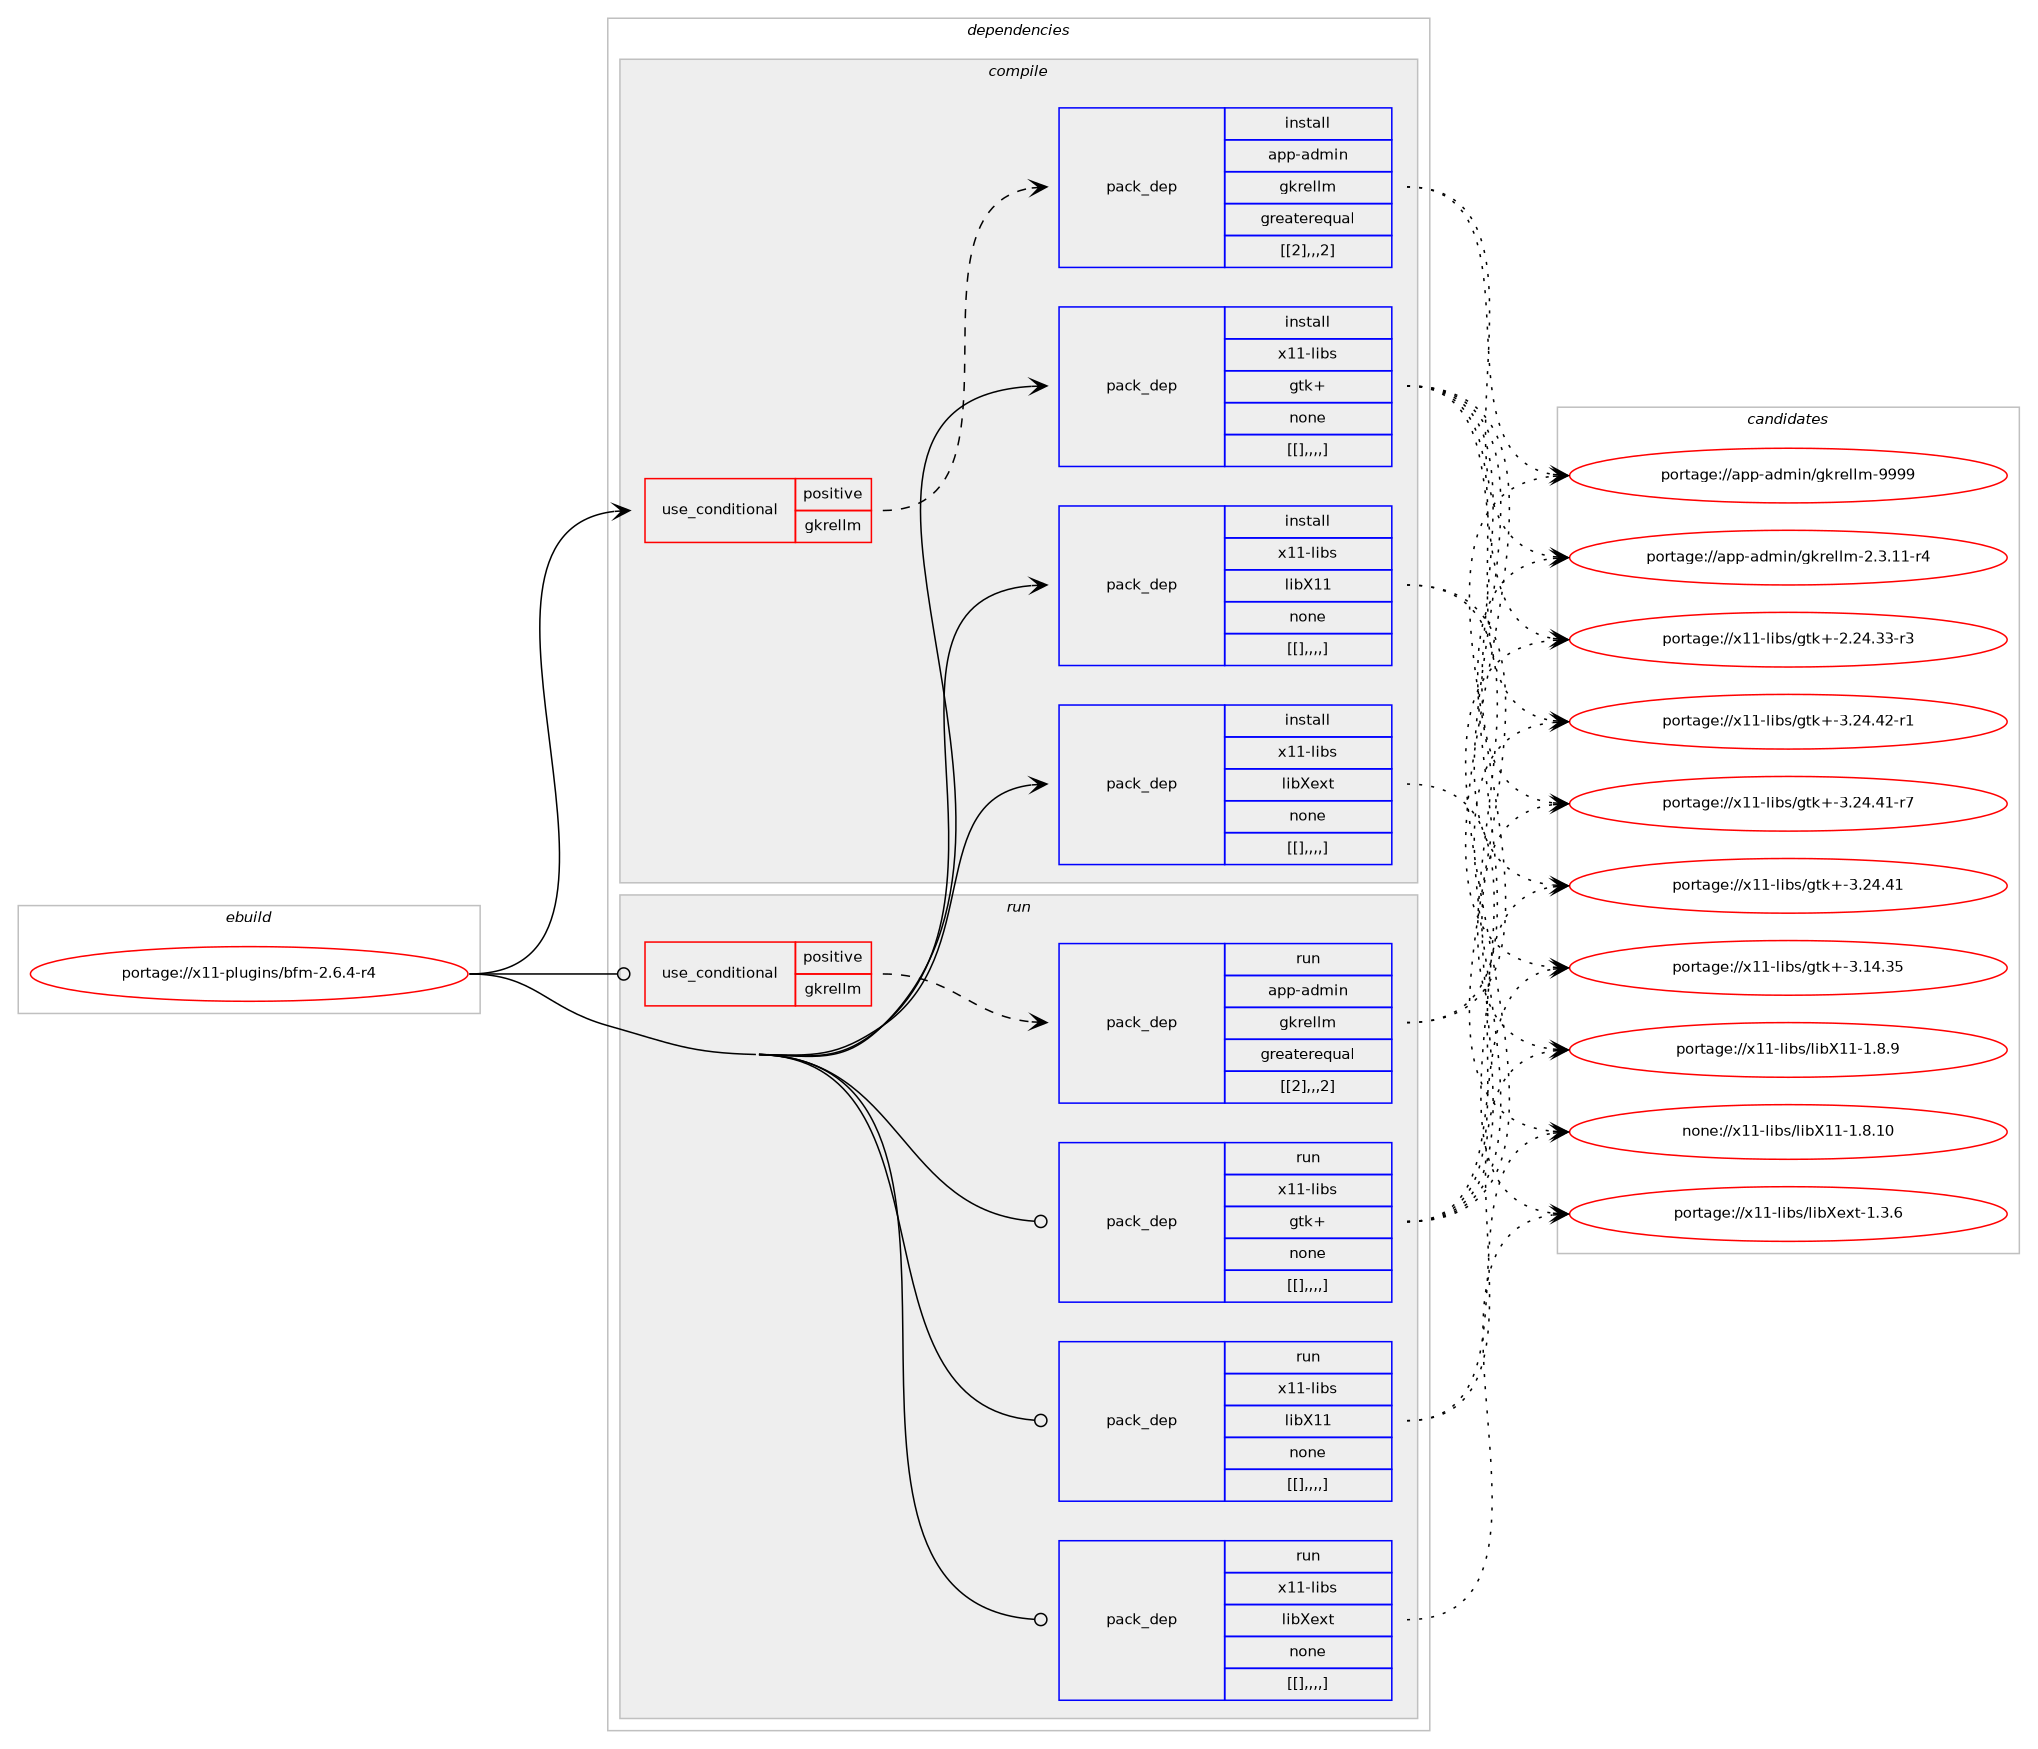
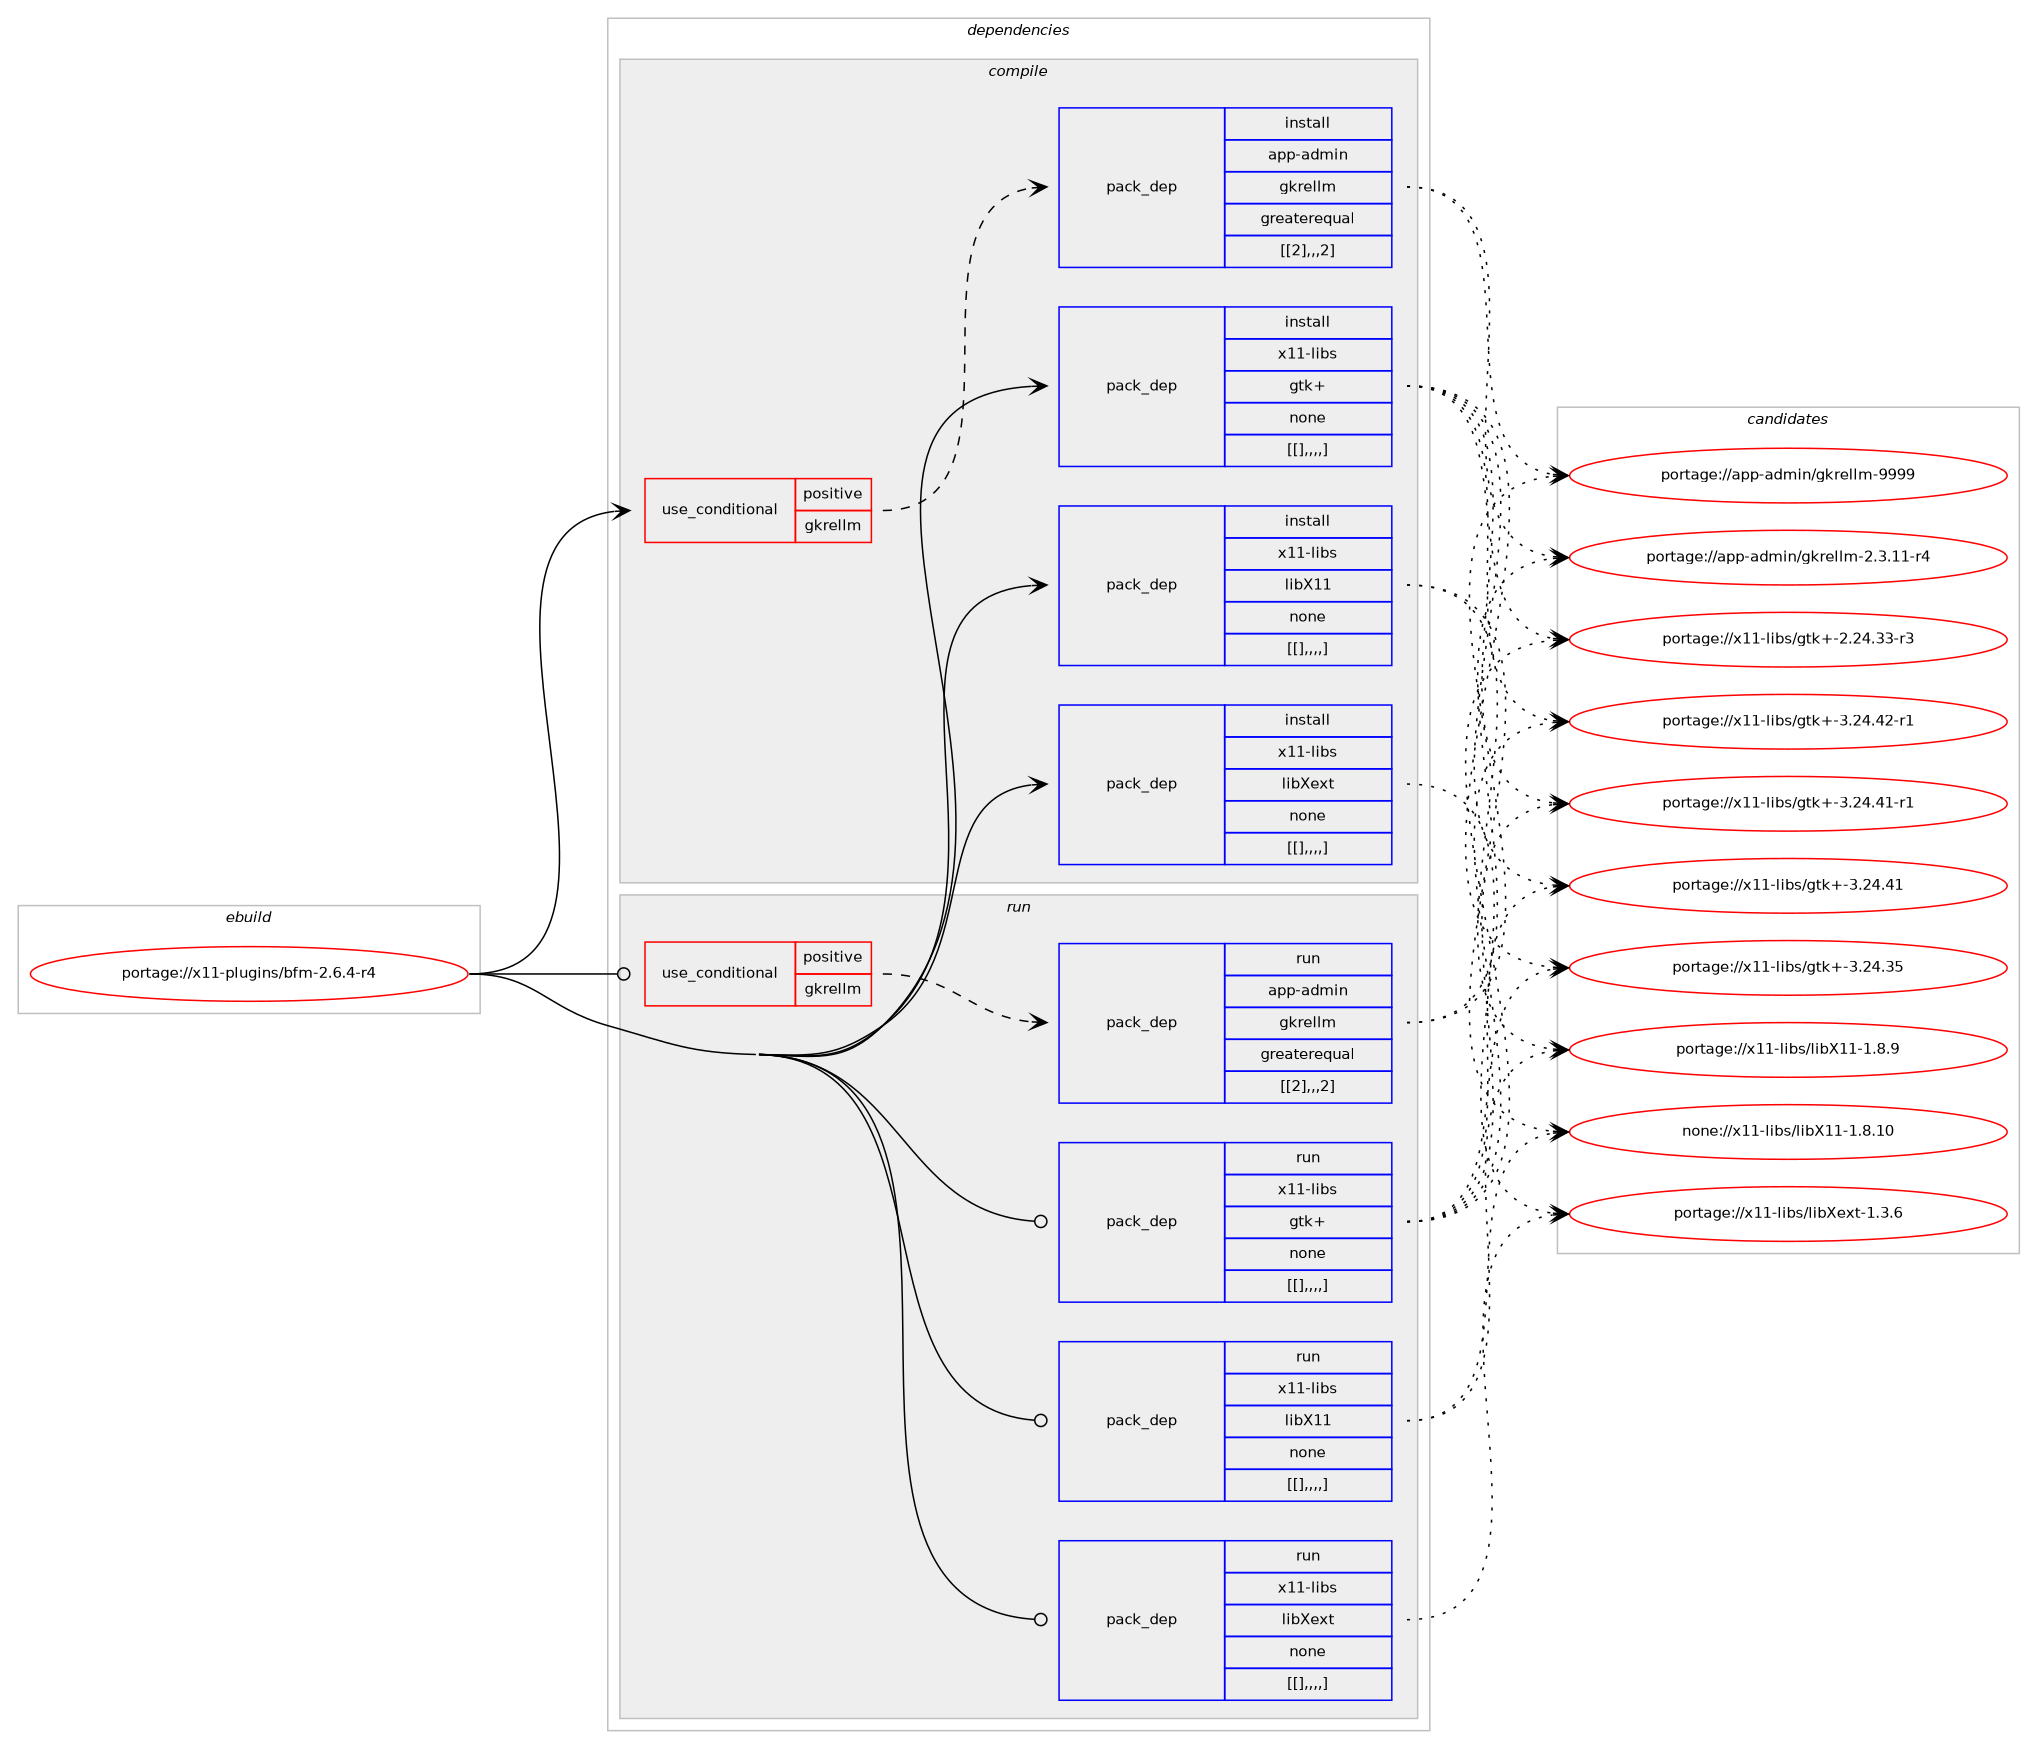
node "portage://x11-libs/gtk+-3.24.41-r7": label "portage://x11-libs/gtk+-3.24.41-r7" -> "portage://x11-libs/gtk+-3.24.41-r1"
node "portage://x11-libs/gtk+-3.14.35": label "portage://x11-libs/gtk+-3.14.35" -> "portage://x11-libs/gtk+-3.24.35"
